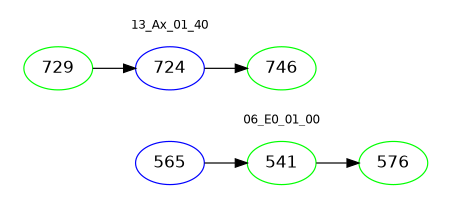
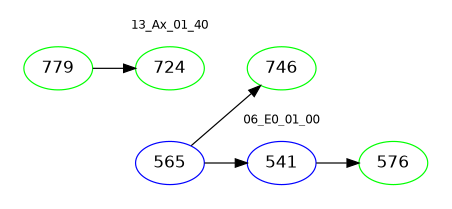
node "729": label "729" -> "779"
node "724": color blue -> green
edge "724" -> "746": now "565" -> "746"
node "541": color green -> blue
